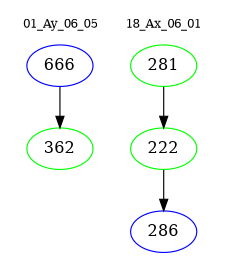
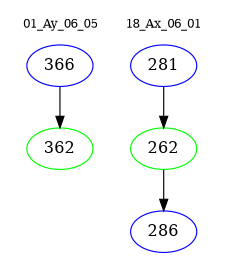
node "666": label "666" -> "366"
node "281": color green -> blue
node "222": label "222" -> "262"
